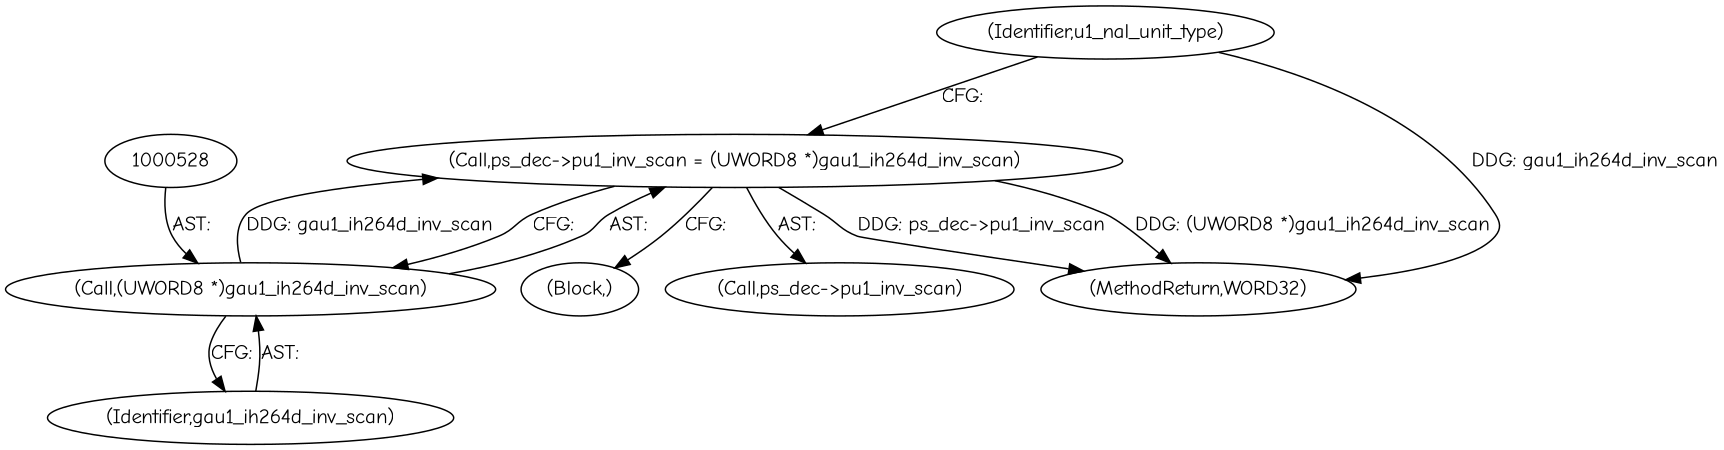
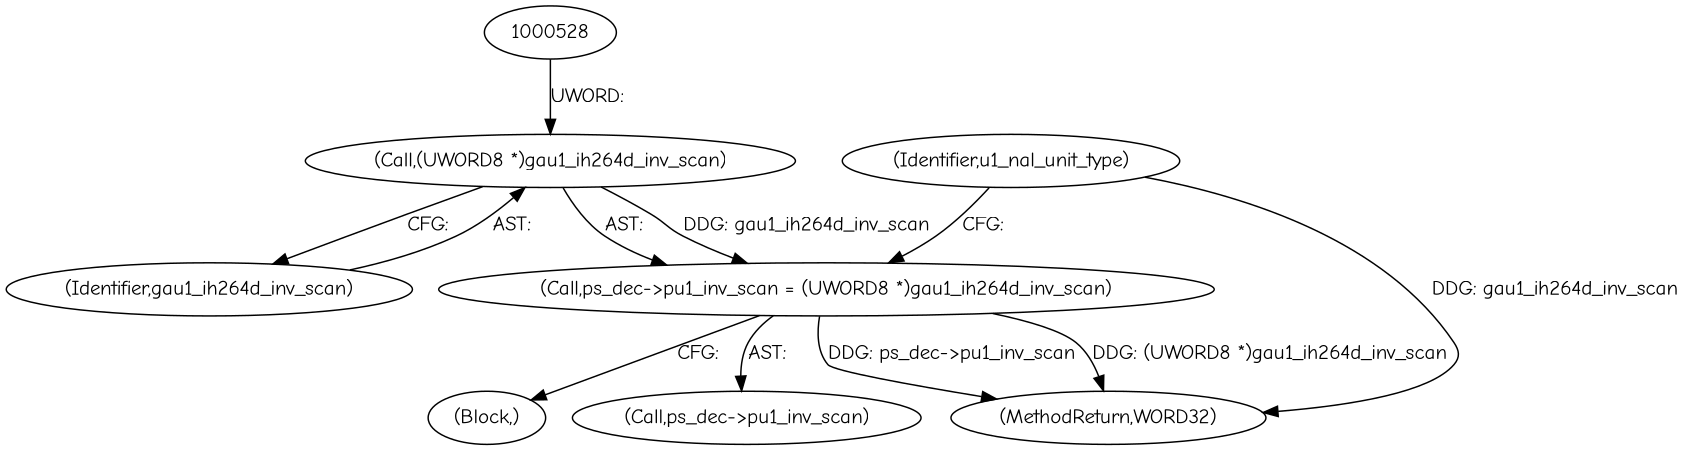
edge "1000528" -> "(Call,(UWORD8 *)gau1_ih264d_inv_scan)": label "AST: " -> "UWORD: "
edge "(Call,ps_dec->pu1_inv_scan = (UWORD8 *)gau1_ih264d_inv_scan)" -> "(Call,(UWORD8 *)gau1_ih264d_inv_scan)": removed, label "CFG:"
